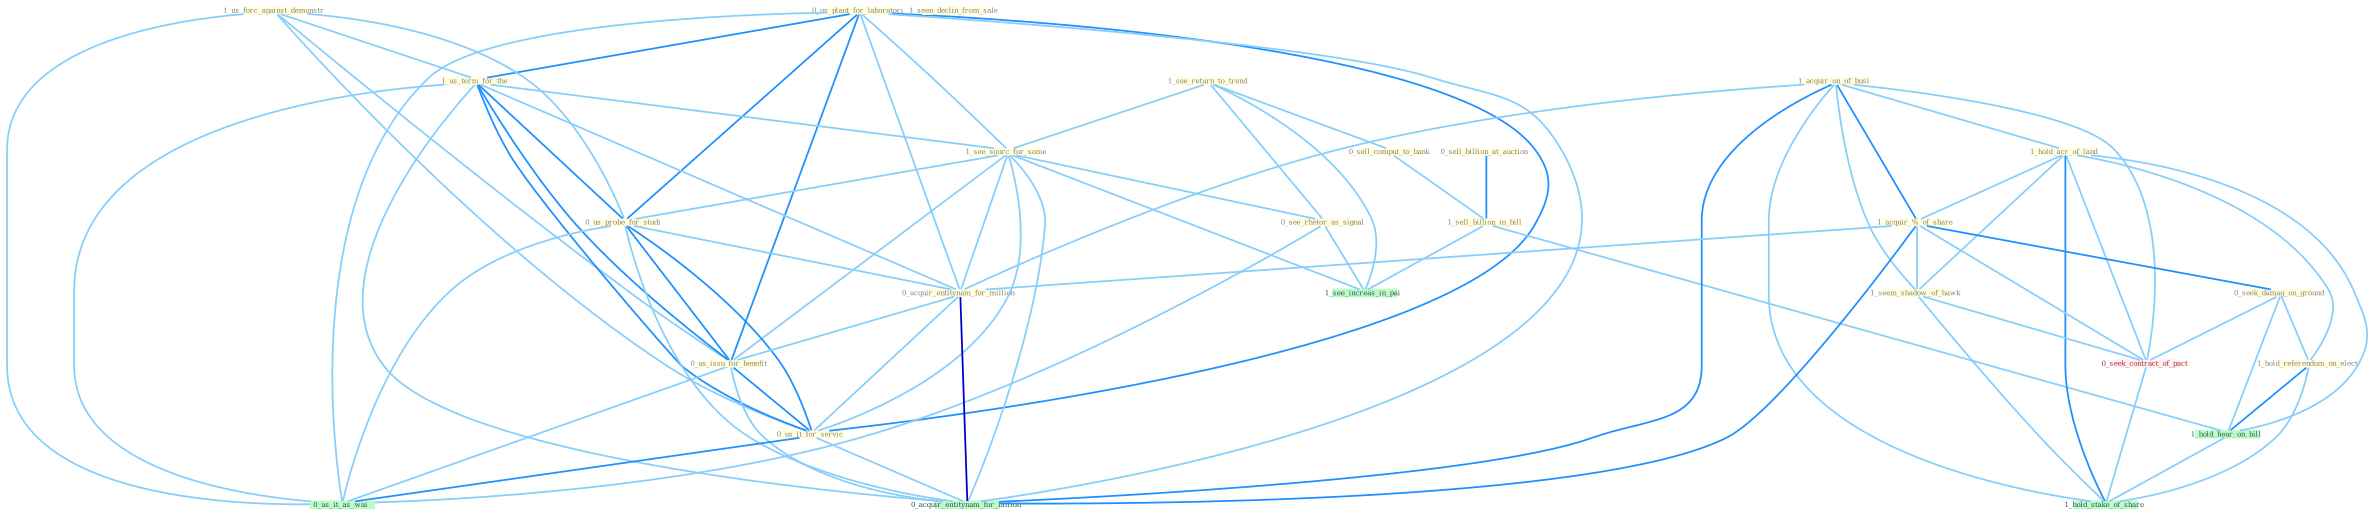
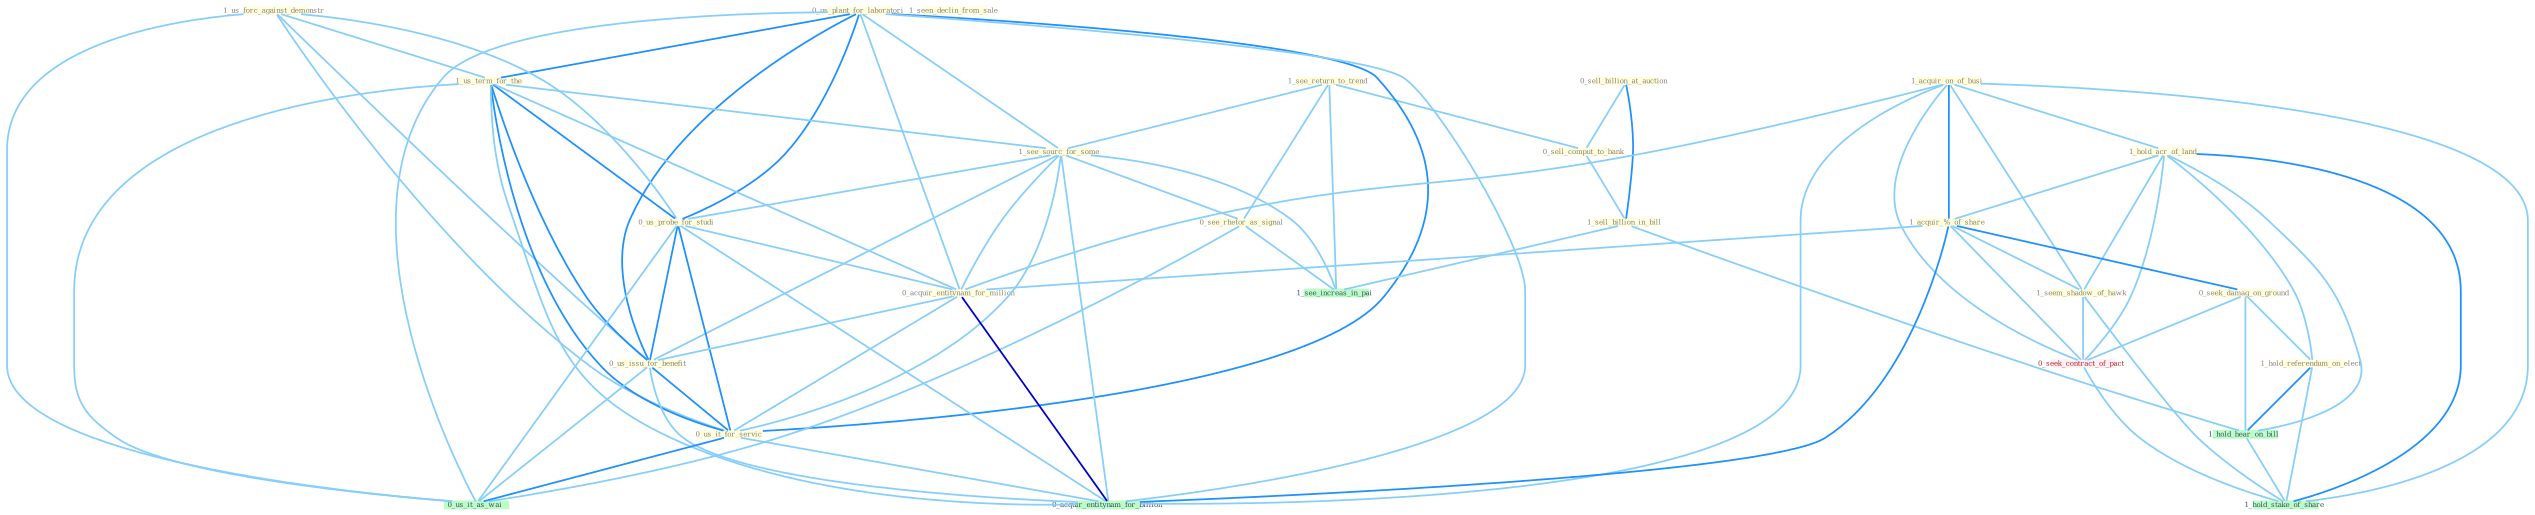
edge "0_sell_billion_at_auction" -- "0_sell_comput_to_bank": added
edge "1_acquir_on_of_busi" -- "0_acquir_entitynam_for_billion": color #1e90ff -> #87cefa
